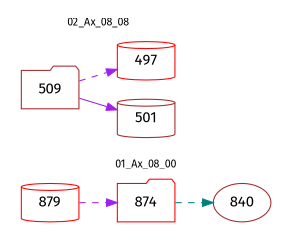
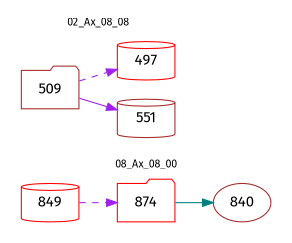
node "501": label "501" -> "551"
cluster "01_Ax_08_00": label "01_Ax_08_00" -> "08_Ax_08_00"
node "879": label "879" -> "849"
edge "874" -> "840": style dashed -> solid
